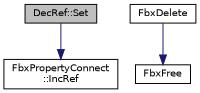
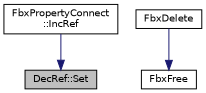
edge "DecRef::Set" -> "FbxPropertyConnect ::IncRef": reversed
